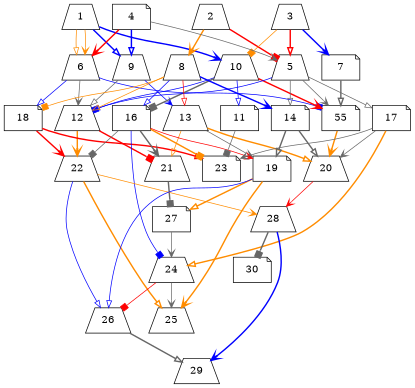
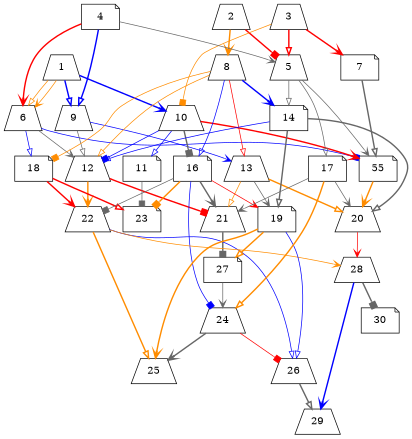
edge "3" -> "7": color blue -> red
edge "5" -> "12": now "14" -> "12"
edge "17" -> "23": now "17" -> "21"
edge "24" -> "25": style solid -> bold
